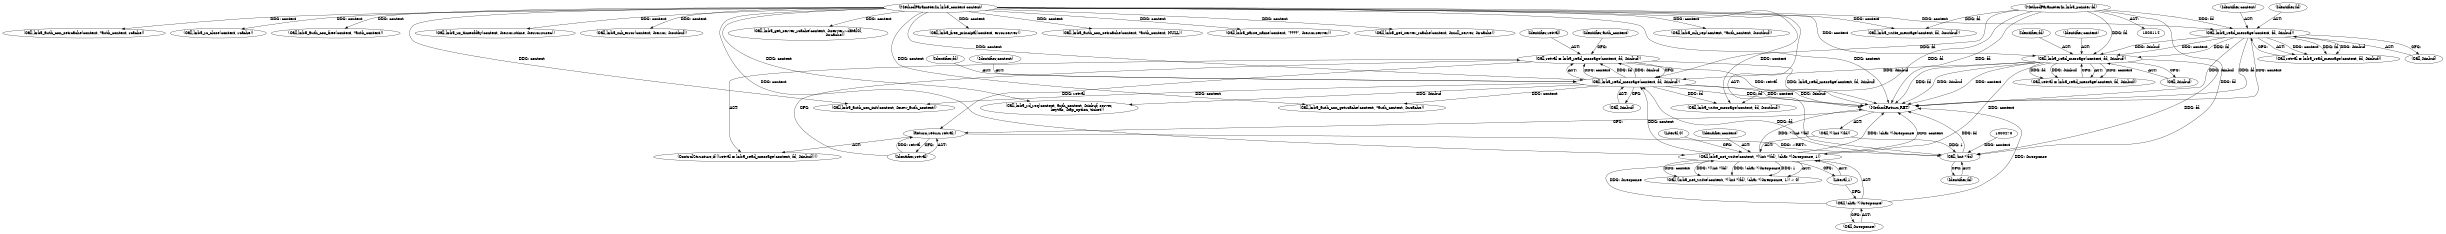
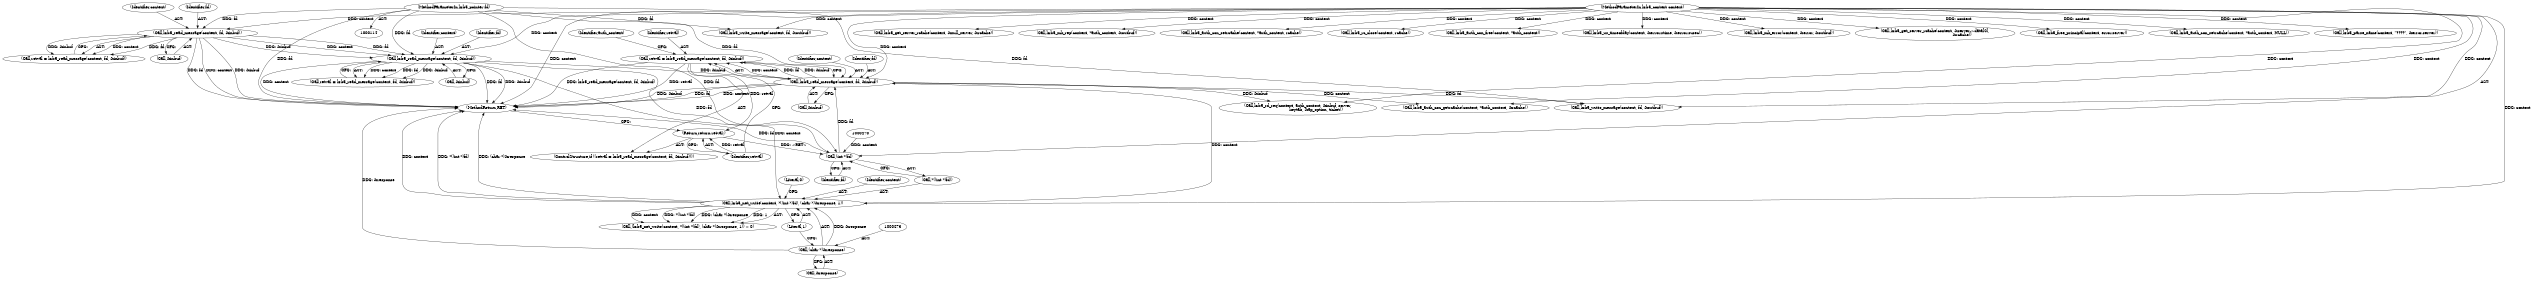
node "(Call,krb5_auth_con_init(context, &new_auth_context))": removed
edge "(MethodReturn,RET)" -> "(Call,*((int *)fd))": now "(Call,(int *)fd)" -> "(Call,*((int *)fd))"
edge "(Call,*((int *)fd))" -> "(Call,(int *)fd)": label "DDG: 1" -> "CFG: "
node "1000273": added
